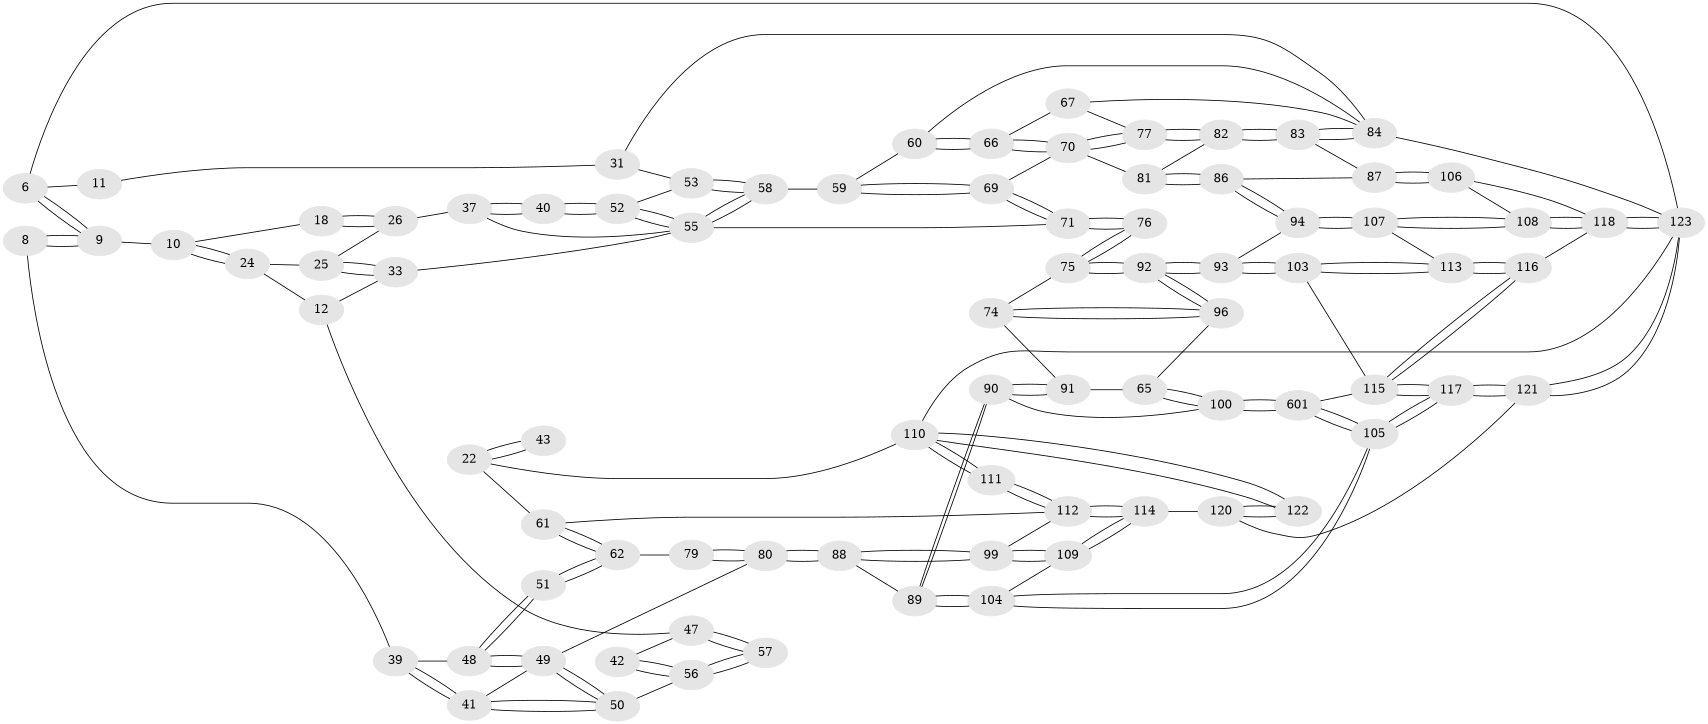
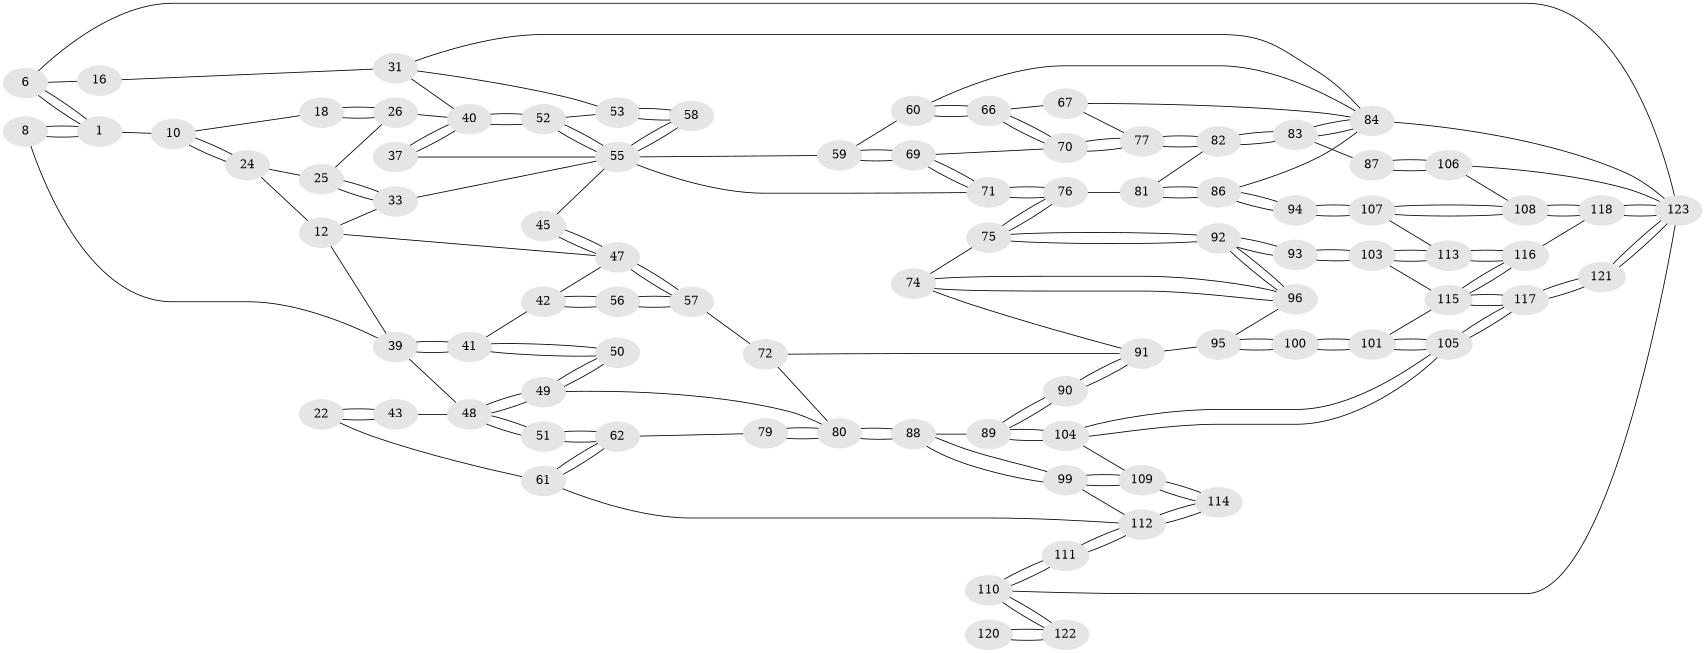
edge "31" -- "40": added
edge "70" -- "81": now "76" -- "81"
edge "87" -- "86": now "84" -- "86"
node "11": label "11" -> "16"
edge "58" -- "59": now "55" -- "59"
edge "106" -- "118": now "106" -- "123"
edge "37" -- "26": now "40" -- "26"
node "45": added
node "9": label "9" -> "1"
edge "94" -- "93": removed
edge "12" -- "39": added
node "72": added
node "65": label "65" -> "95"
node "601": label "601" -> "101"
edge "43" -- "48": added
edge "90" -- "100": removed
edge "110" -- "22": removed
edge "121" -- "120": removed
edge "114" -- "120": removed
edge "49" -- "41": now "42" -- "41"
edge "56" -- "50": removed
